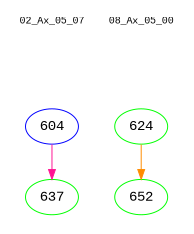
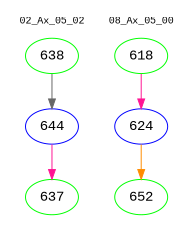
cluster "02_Ax_05_07": label "02_Ax_05_07" -> "02_Ax_05_02"
node "638": added
node "618": added
node "604": label "604" -> "644"
node "624": color green -> blue
